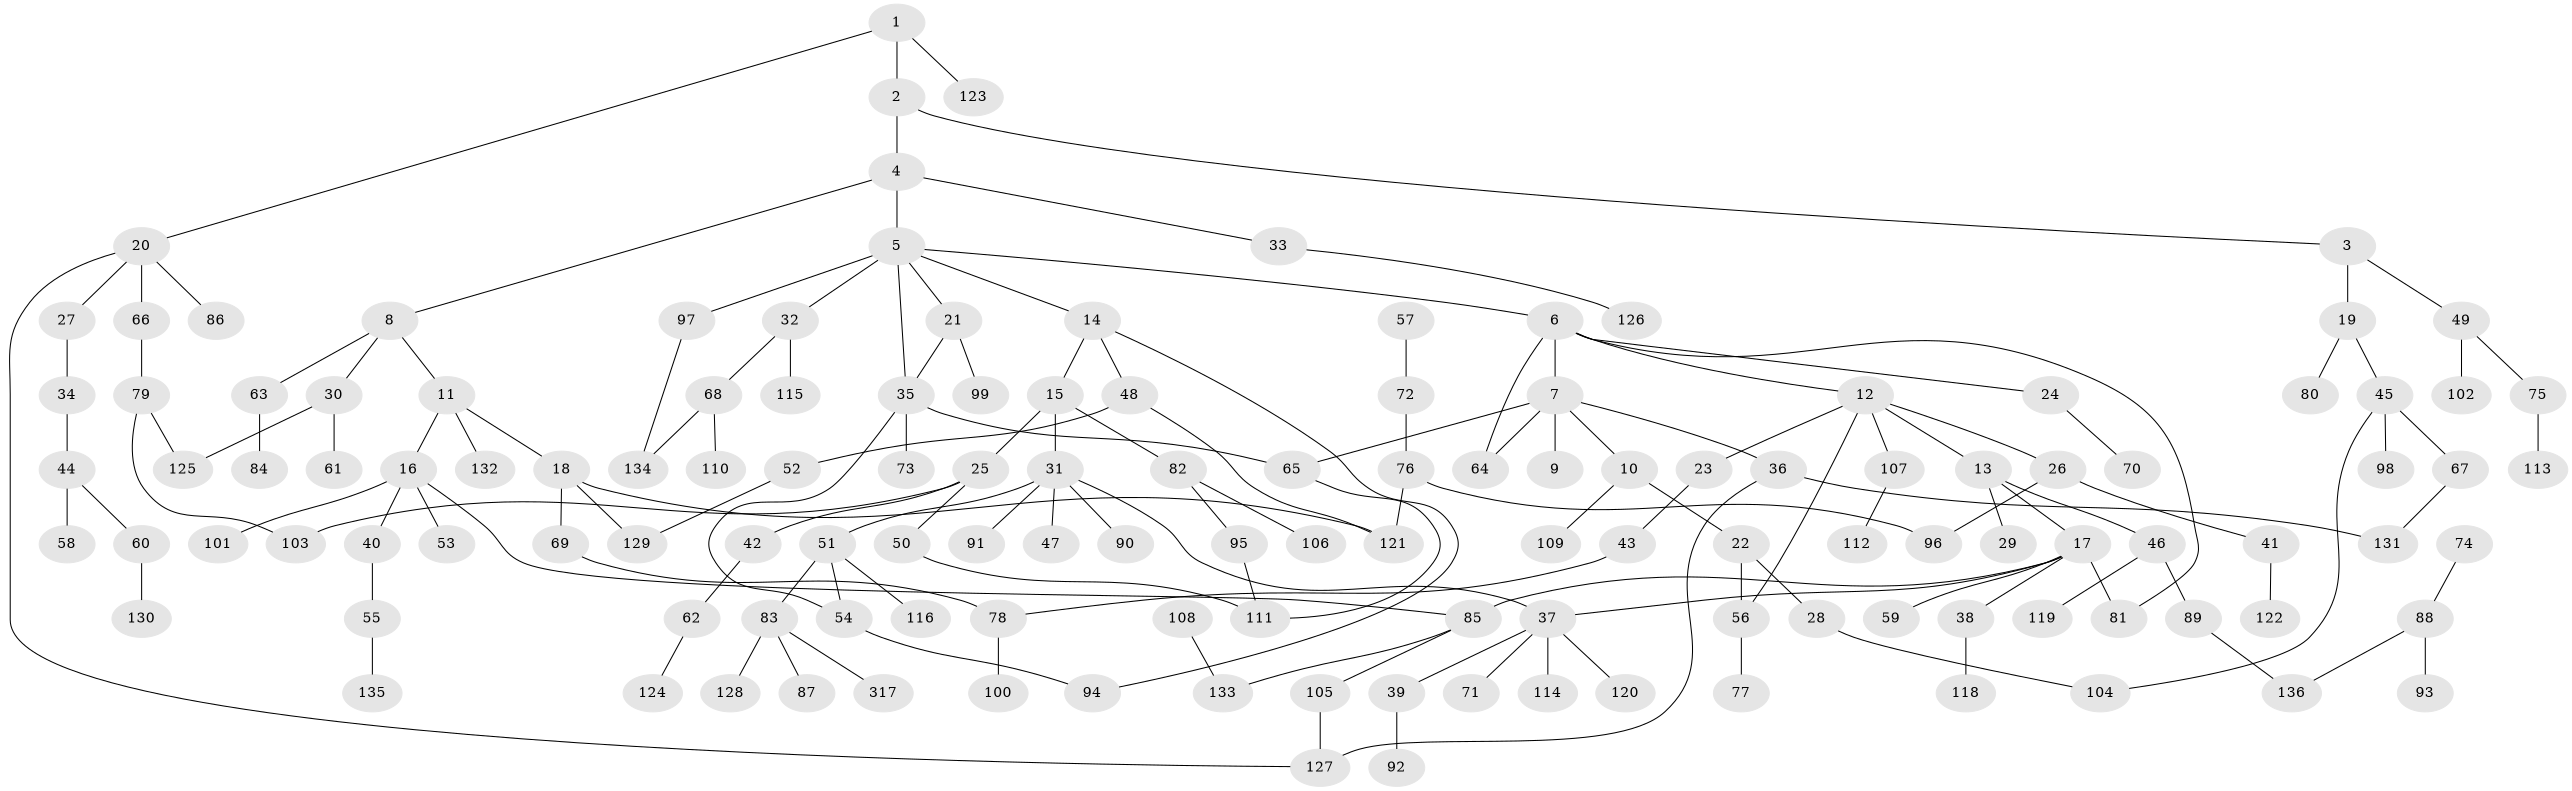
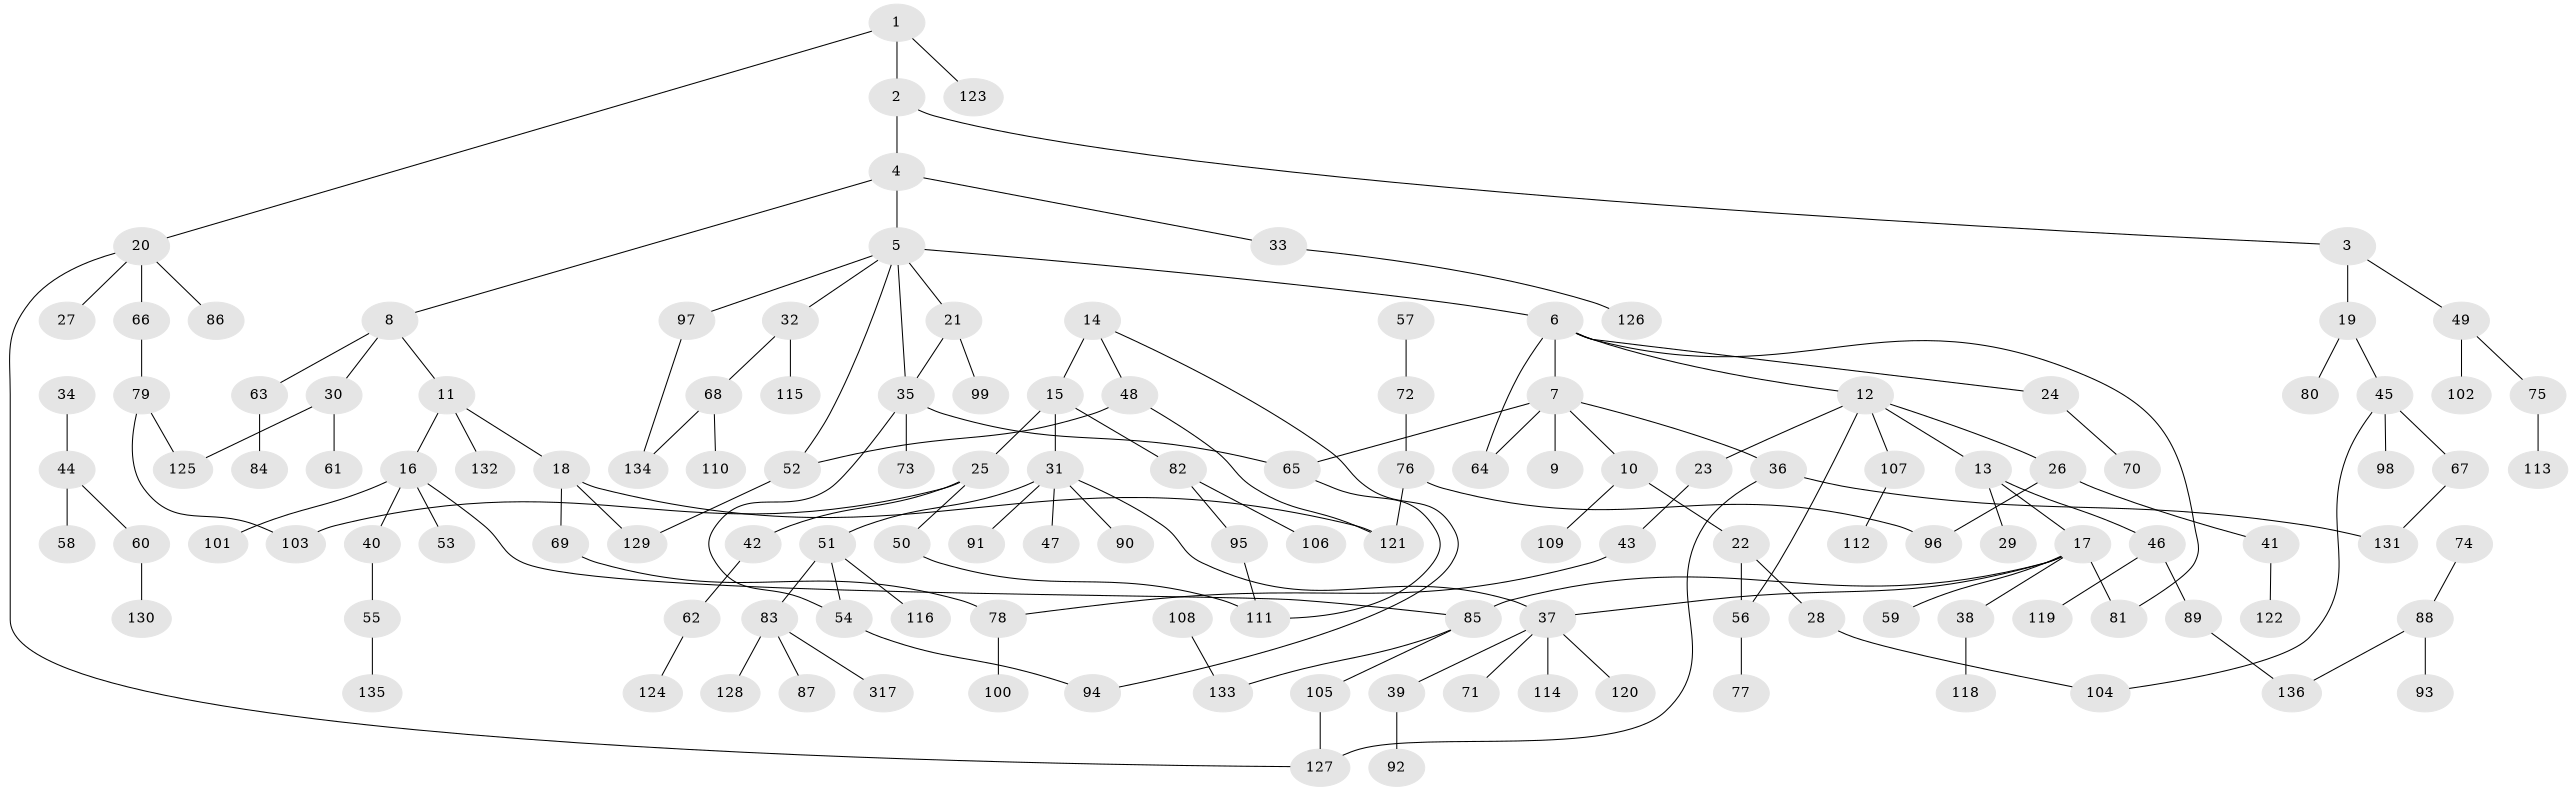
edge "5" -- "14": now "5" -- "52"
edge "27" -- "34": removed
